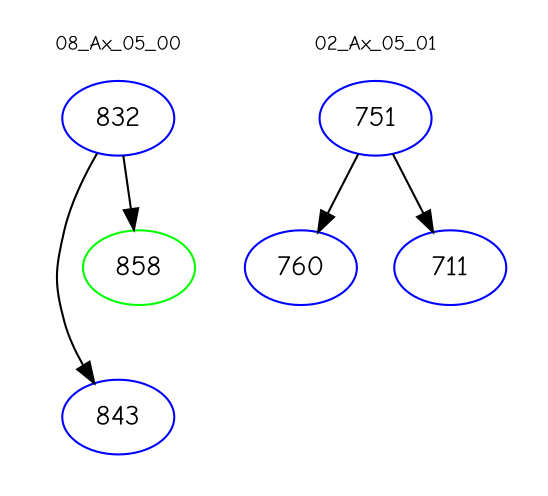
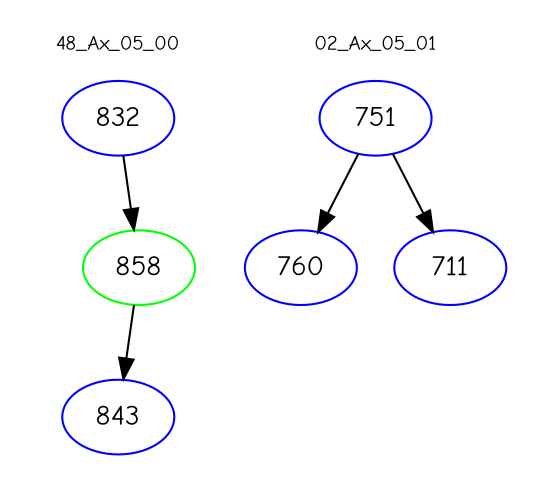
cluster "08_Ax_05_00": label "08_Ax_05_00" -> "48_Ax_05_00"
edge "832" -> "843": now "858" -> "843"
